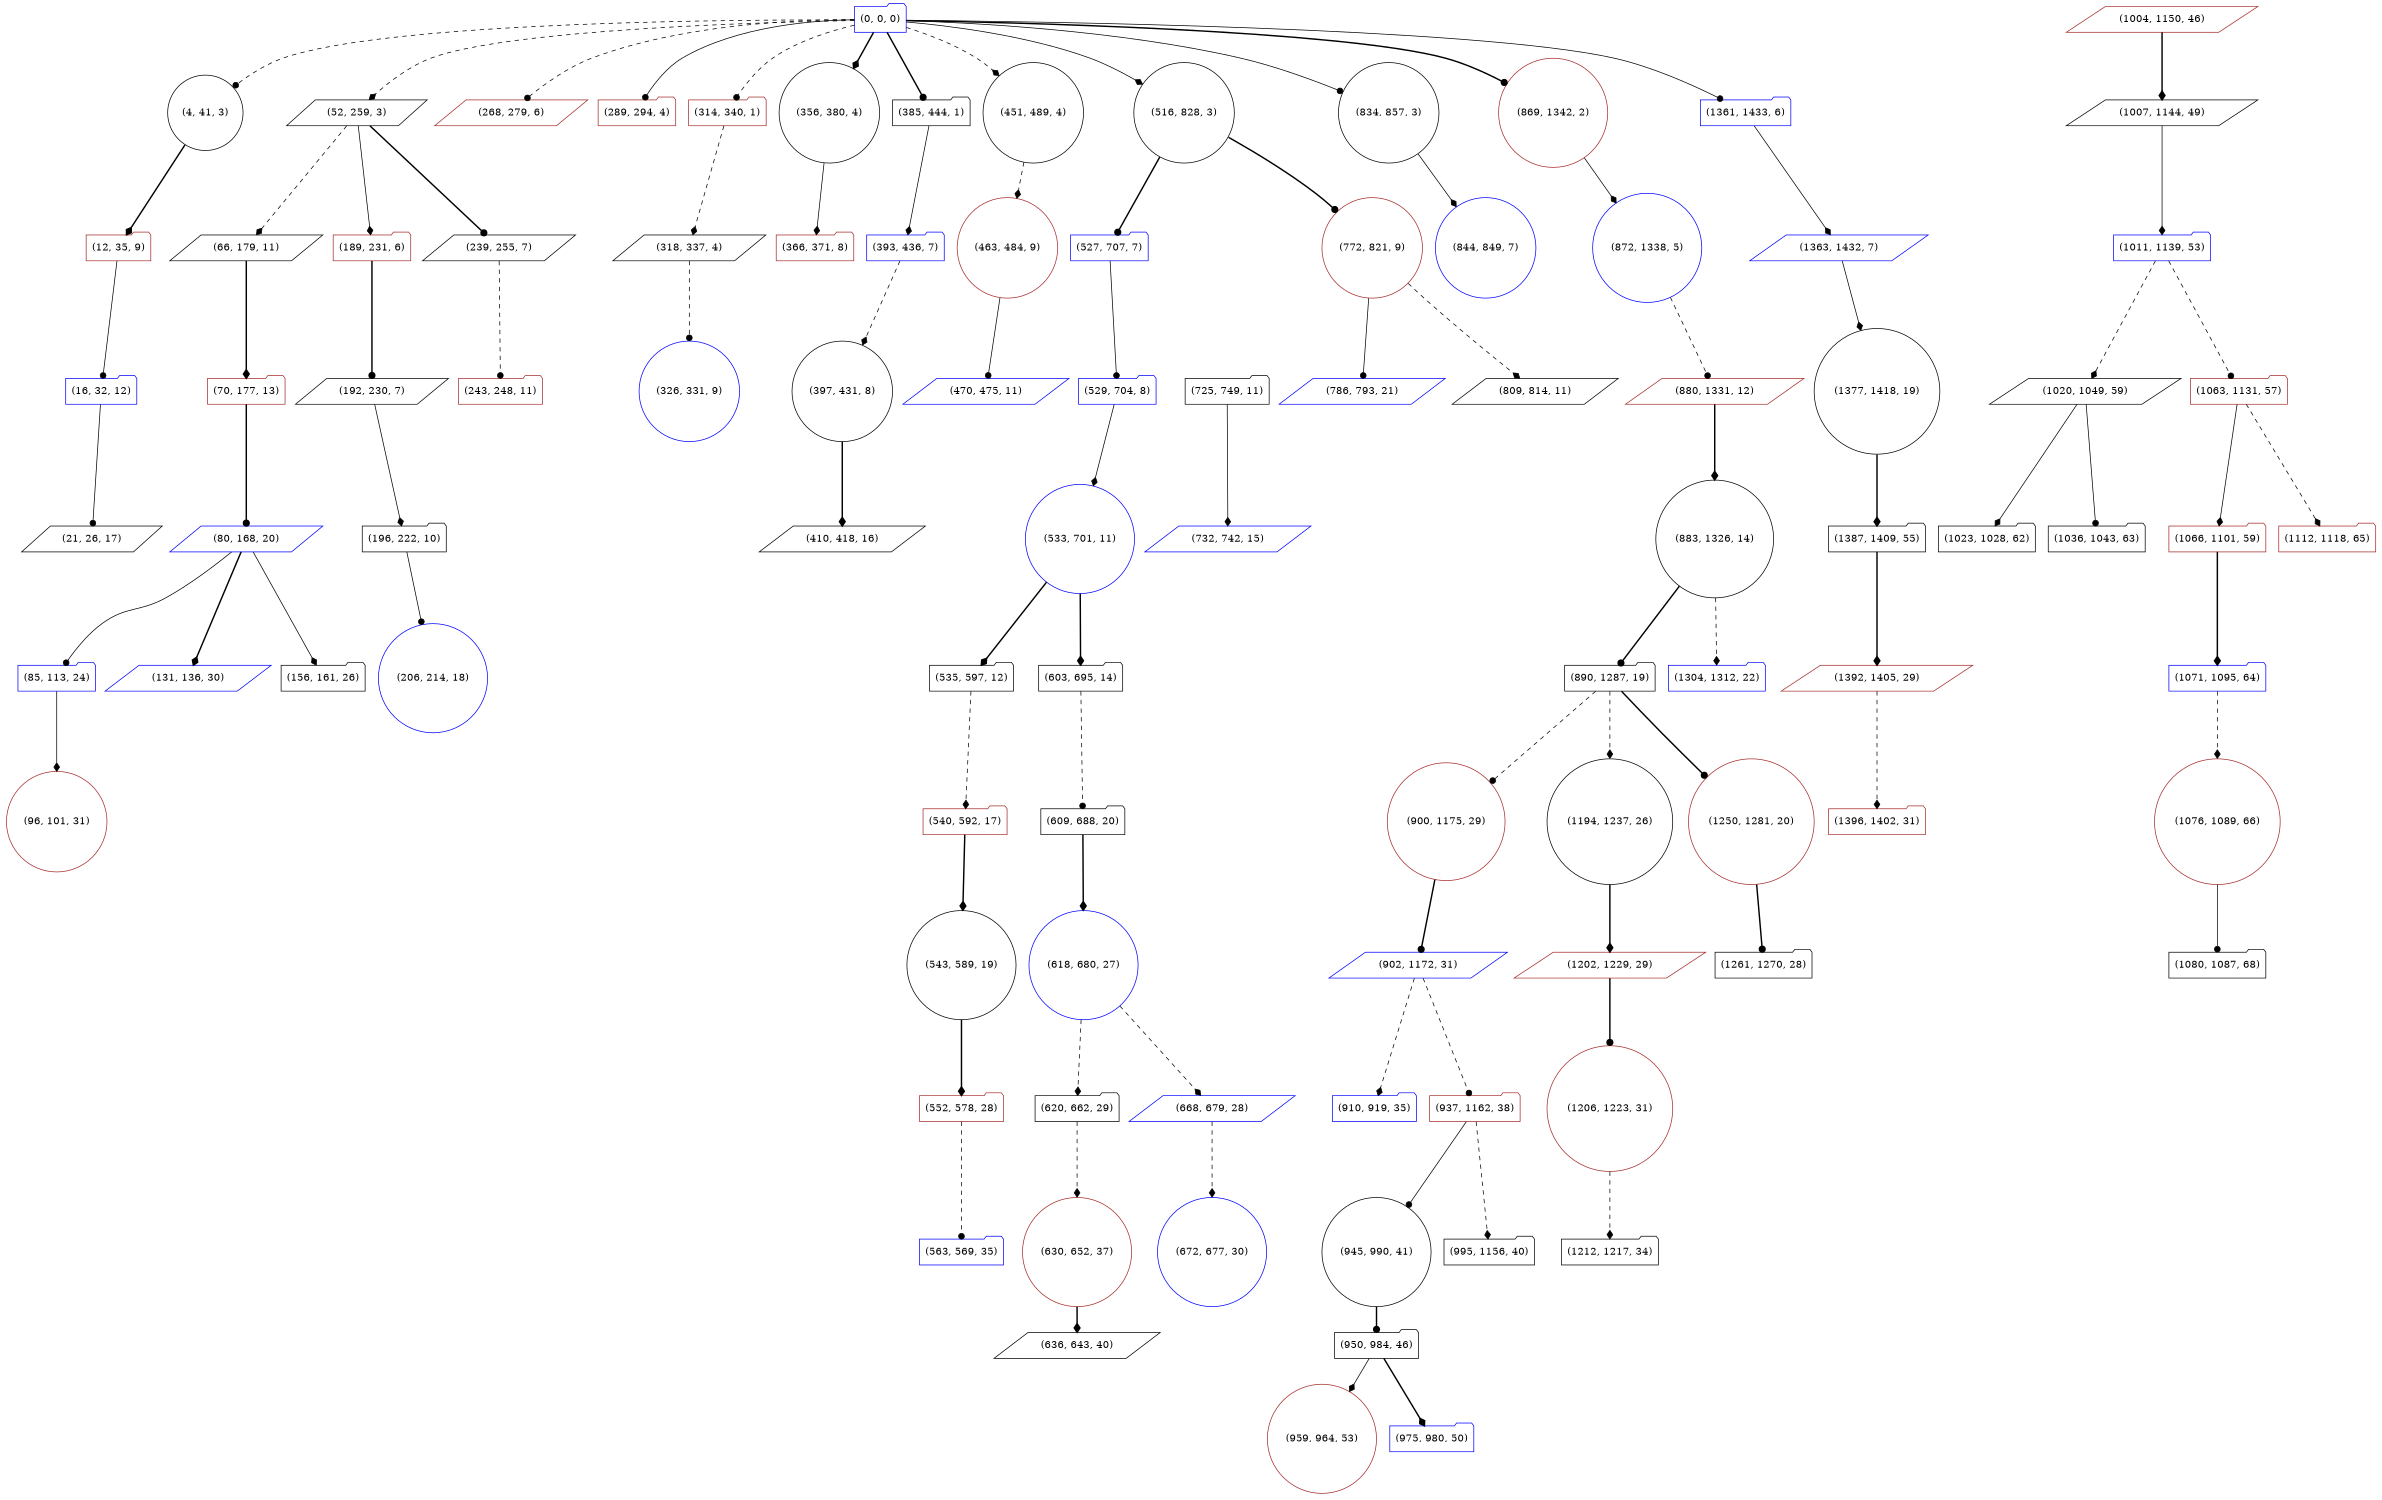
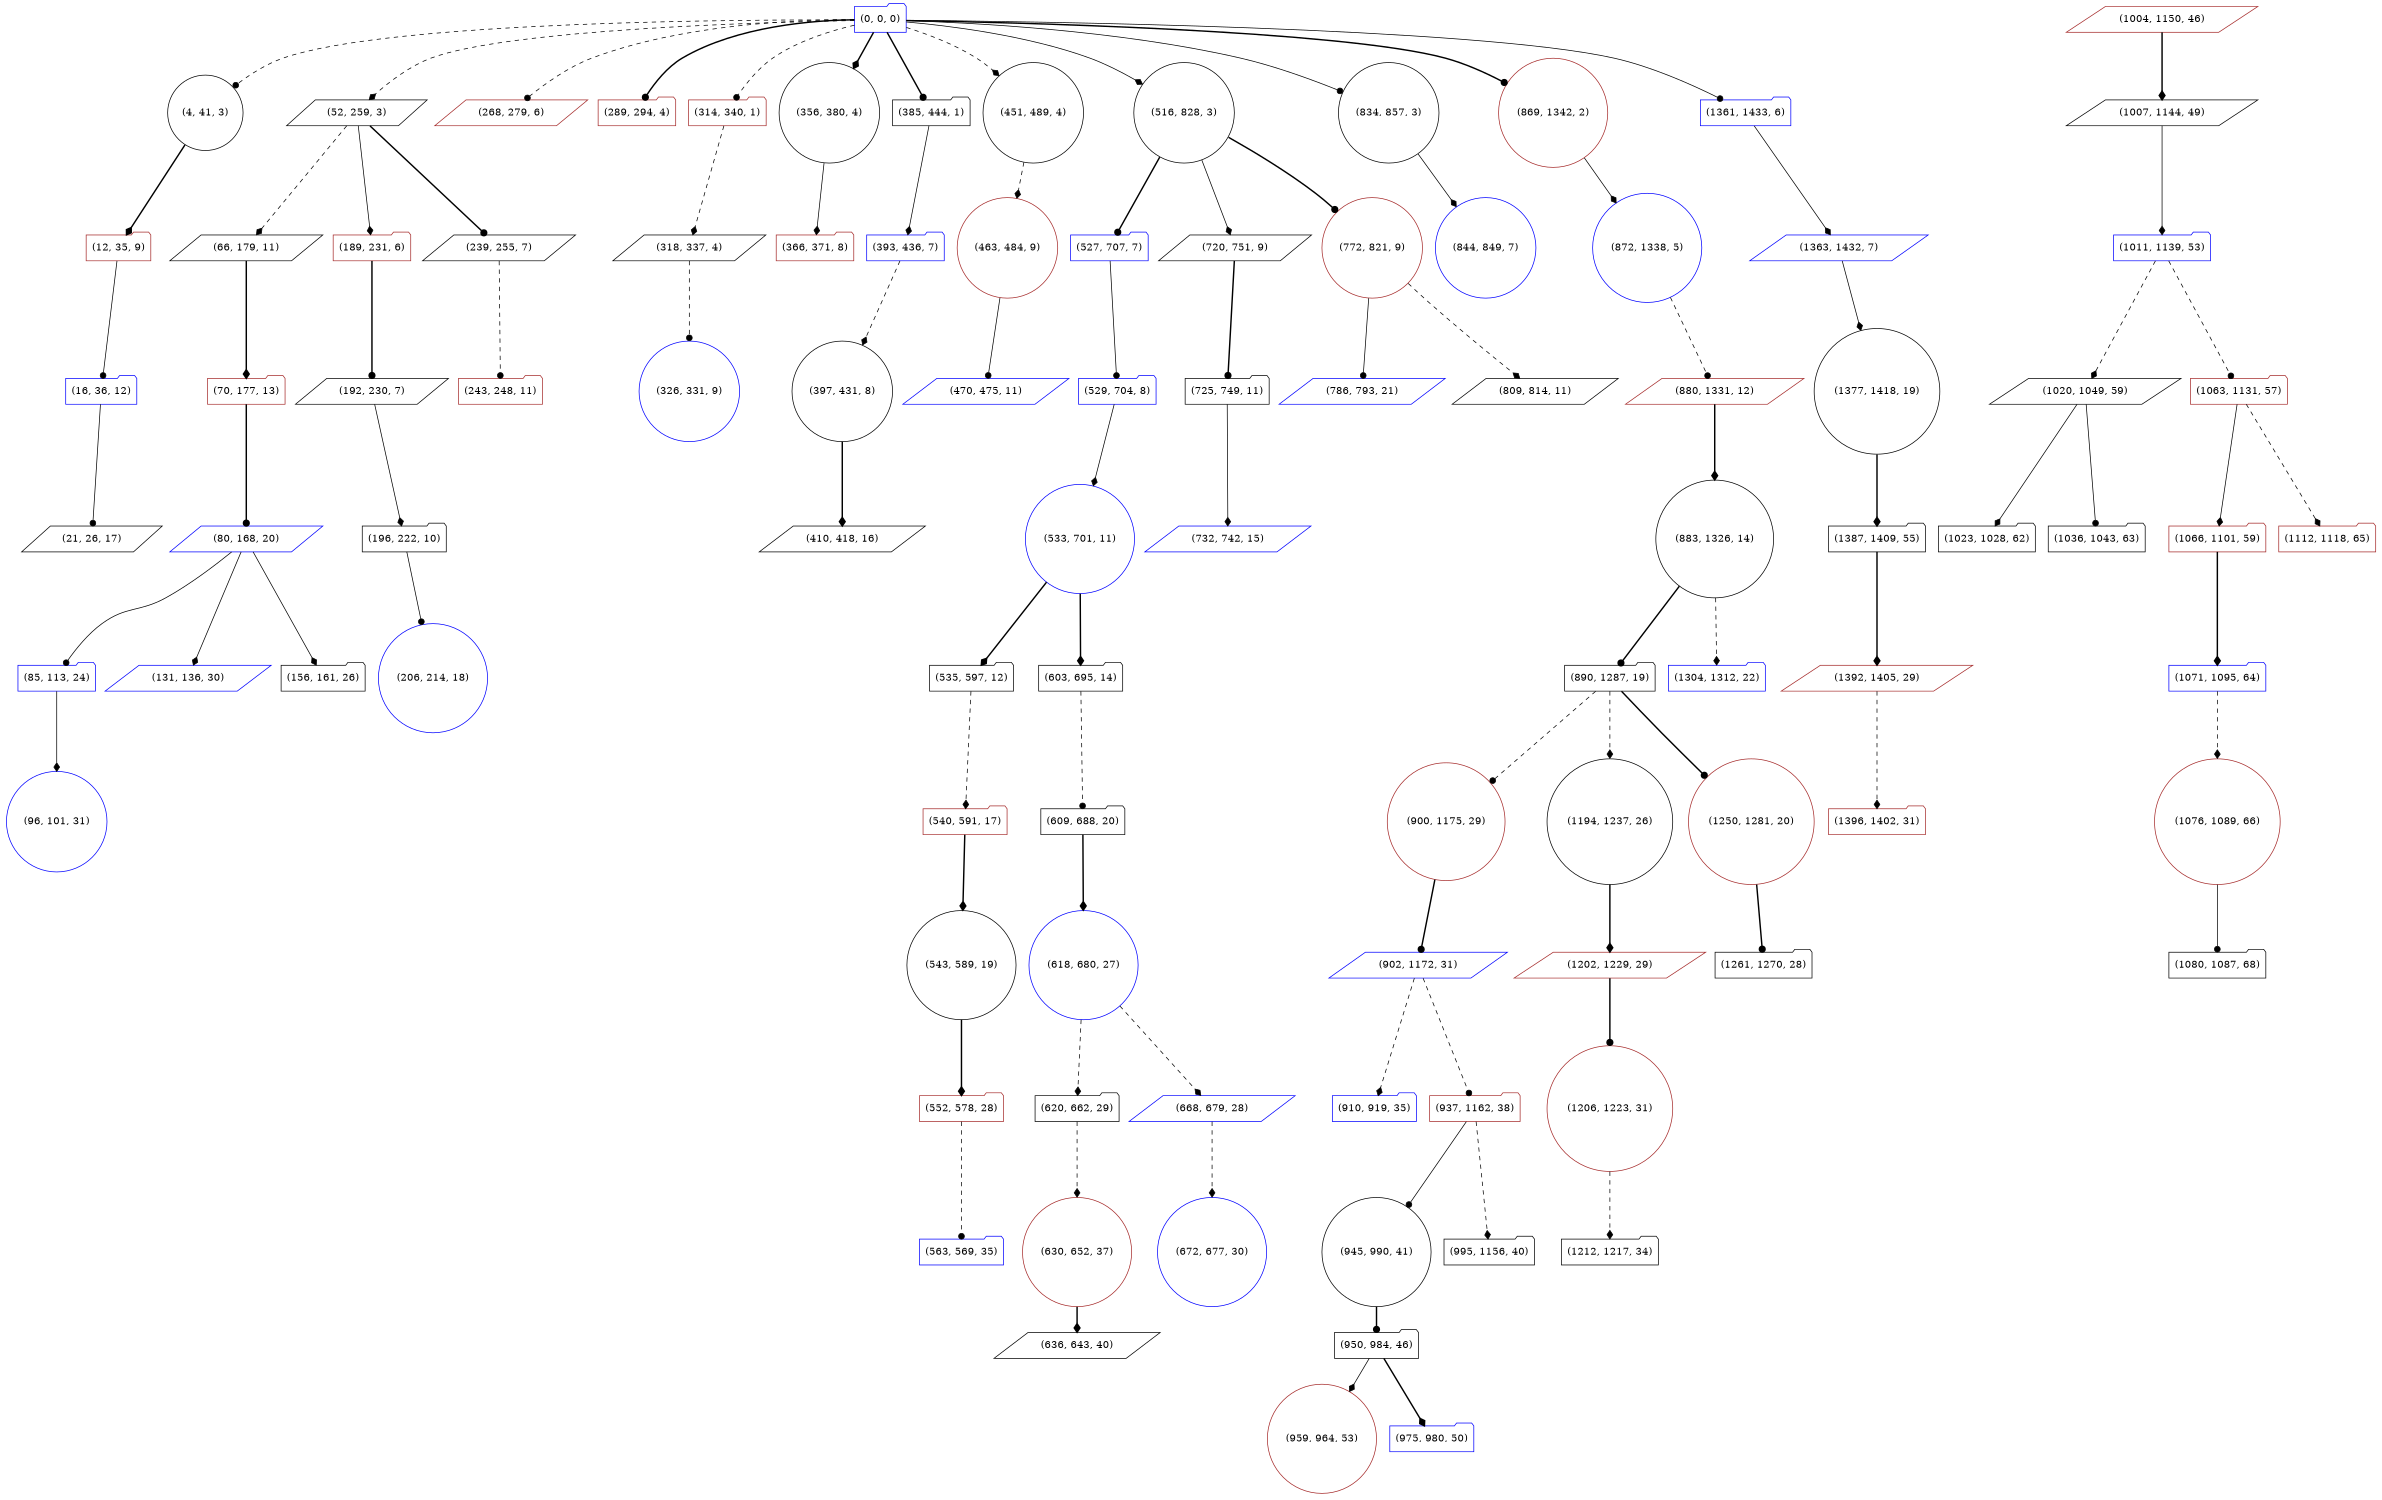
edge "(0, 0, 0)" -> "(289, 294, 4)": style solid -> bold
node "(720, 751, 9)": added
node "(16, 32, 12)": label "(16, 32, 12)" -> "(16, 36, 12)"
edge "(80, 168, 20)" -> "(131, 136, 30)": style bold -> solid
node "(96, 101, 31)": color brown -> blue
node "(540, 592, 17)": label "(540, 592, 17)" -> "(540, 591, 17)"
